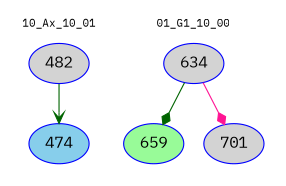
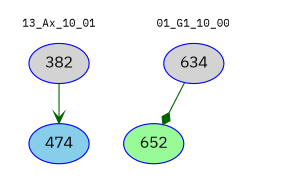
cluster "10_Ax_10_01": label "10_Ax_10_01" -> "13_Ax_10_01"
node "482": label "482" -> "382"
node "659": label "659" -> "652"
node "701": removed
